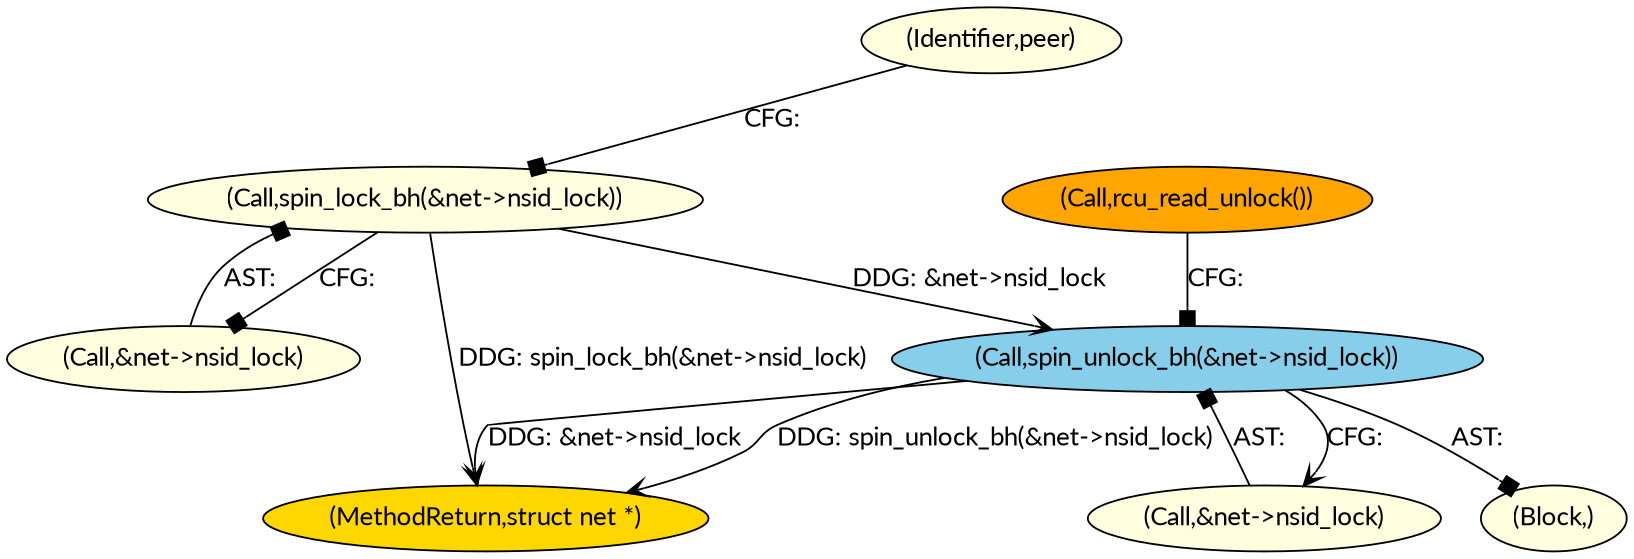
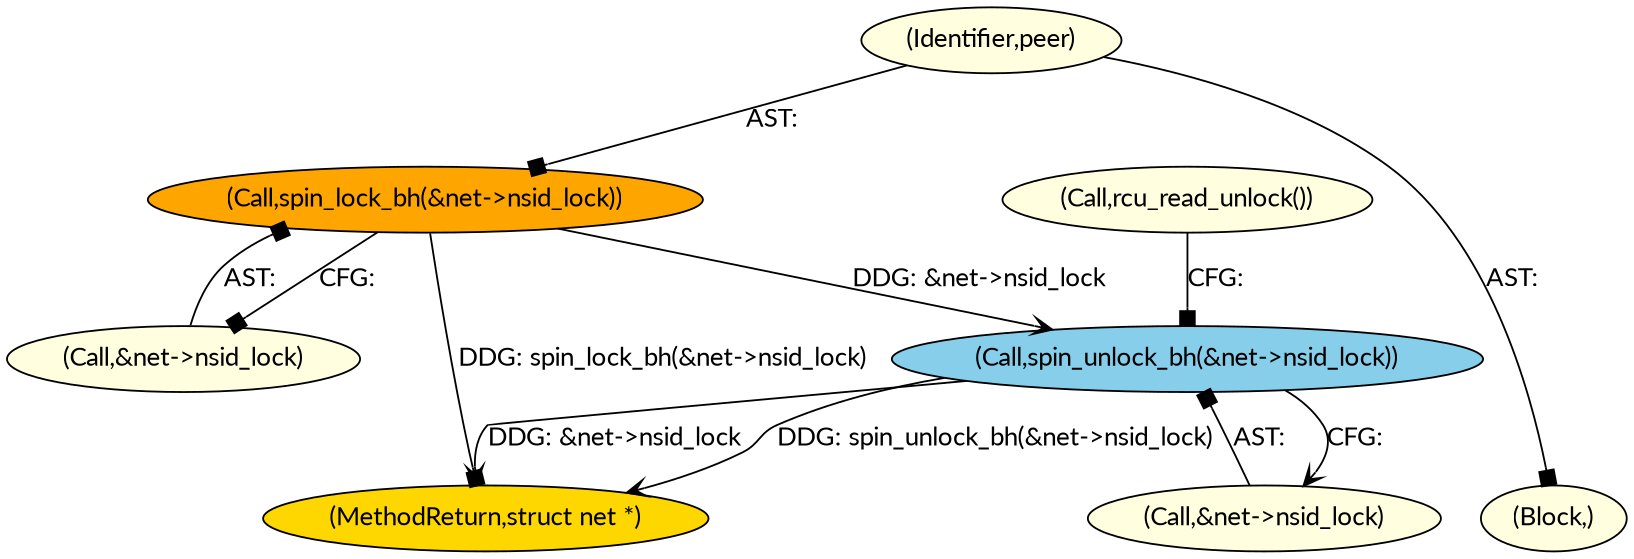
edge "(Identifier,peer)" -> "(Call,spin_lock_bh(&net->nsid_lock))": label "CFG: " -> "AST: "
node "(Call,spin_lock_bh(&net->nsid_lock))": fillcolor lightyellow -> orange
node "(Call,rcu_read_unlock())": fillcolor orange -> lightyellow
edge "(Call,spin_lock_bh(&net->nsid_lock))" -> "(MethodReturn,struct net *)": arrowhead vee -> box
edge "(Call,spin_unlock_bh(&net->nsid_lock))" -> "(Block,)": now "(Identifier,peer)" -> "(Block,)"
